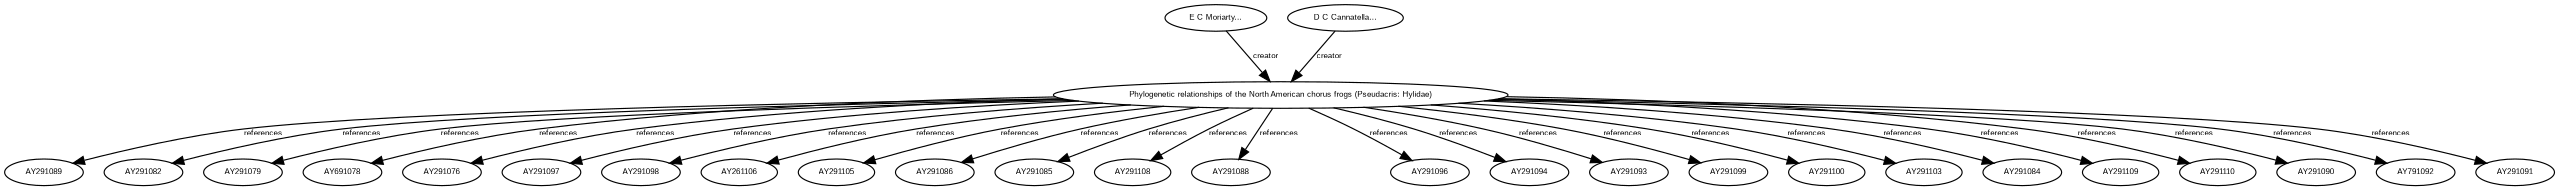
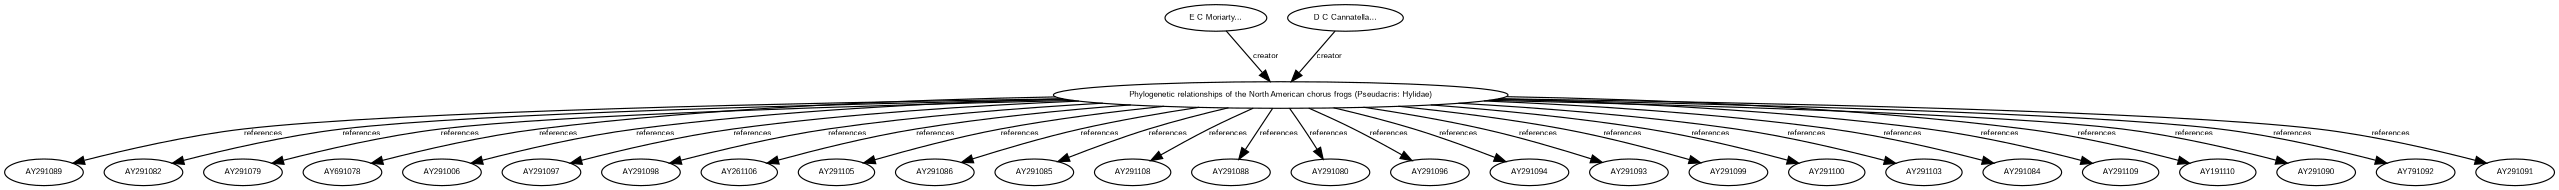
node "AY291076": label "AY291076" -> "AY291006"
node "AY291080": added
node "AY291110": label "AY291110" -> "AY191110"
